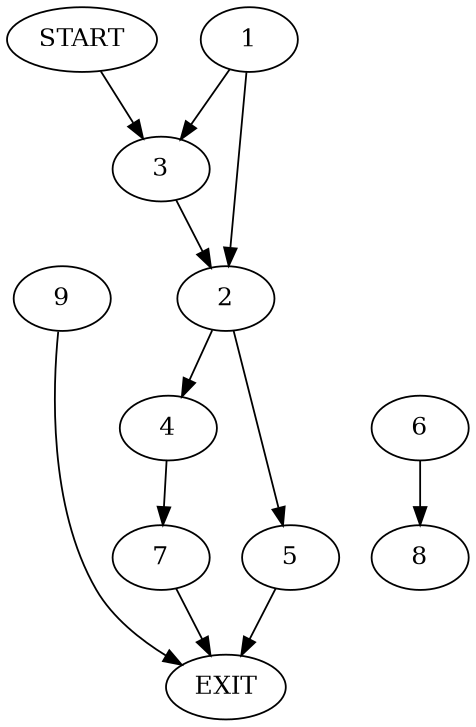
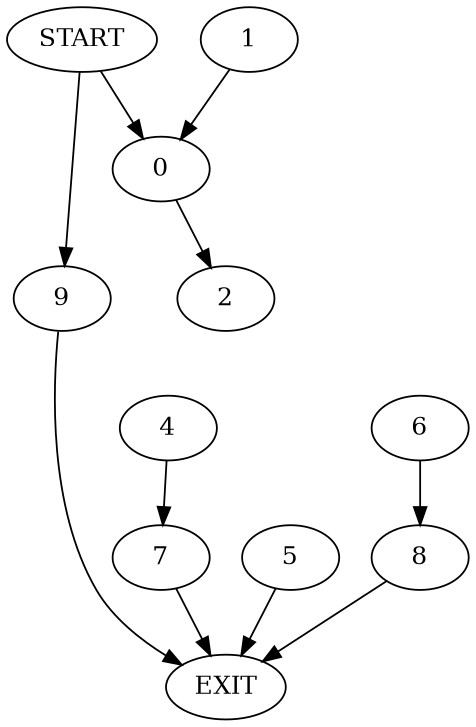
edge "START" -> "9": added
edge "1" -> "2": removed
node "3": label "3" -> "0"
edge "2" -> "4": removed
edge "2" -> "5": removed
edge "8" -> "EXIT": added
